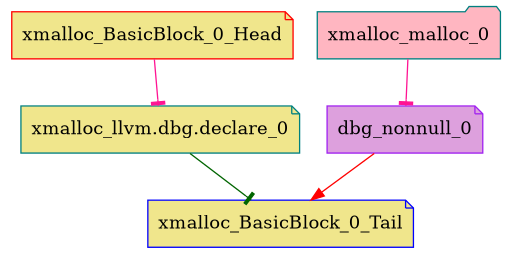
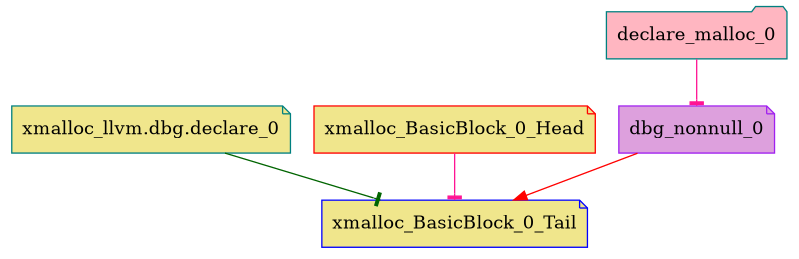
node "xmalloc_malloc_0": label "xmalloc_malloc_0" -> "declare_malloc_0"
edge "xmalloc_BasicBlock_0_Head" -> "xmalloc_llvm.dbg.declare_0": now "xmalloc_BasicBlock_0_Head" -> "xmalloc_BasicBlock_0_Tail"
